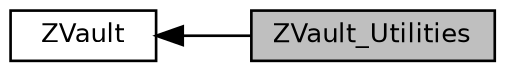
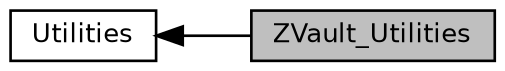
node "ZVault": label "ZVault" -> "Utilities"
